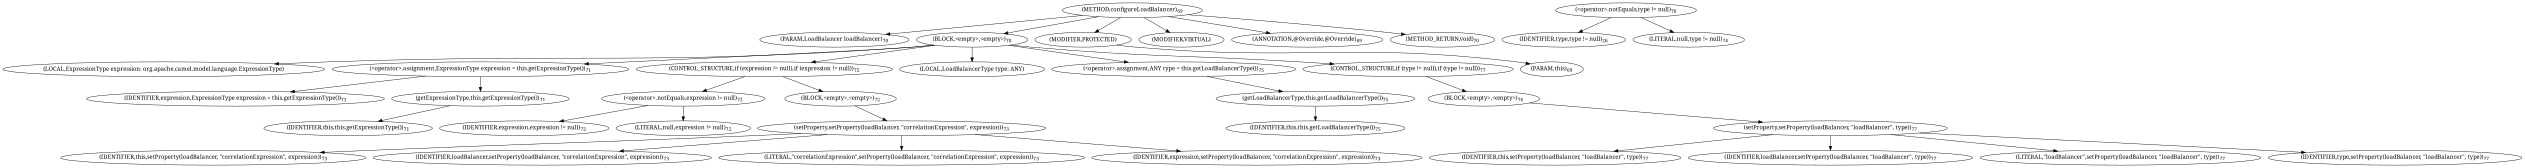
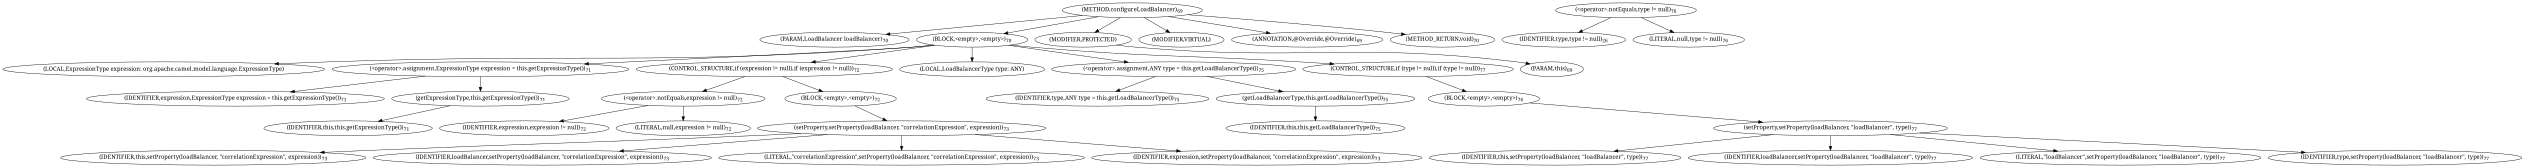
node "(LITERAL,null,type != null)": text "74" -> "76"
node "(IDENTIFIER,type,ANY type = this.getLoadBalancerType())": added
